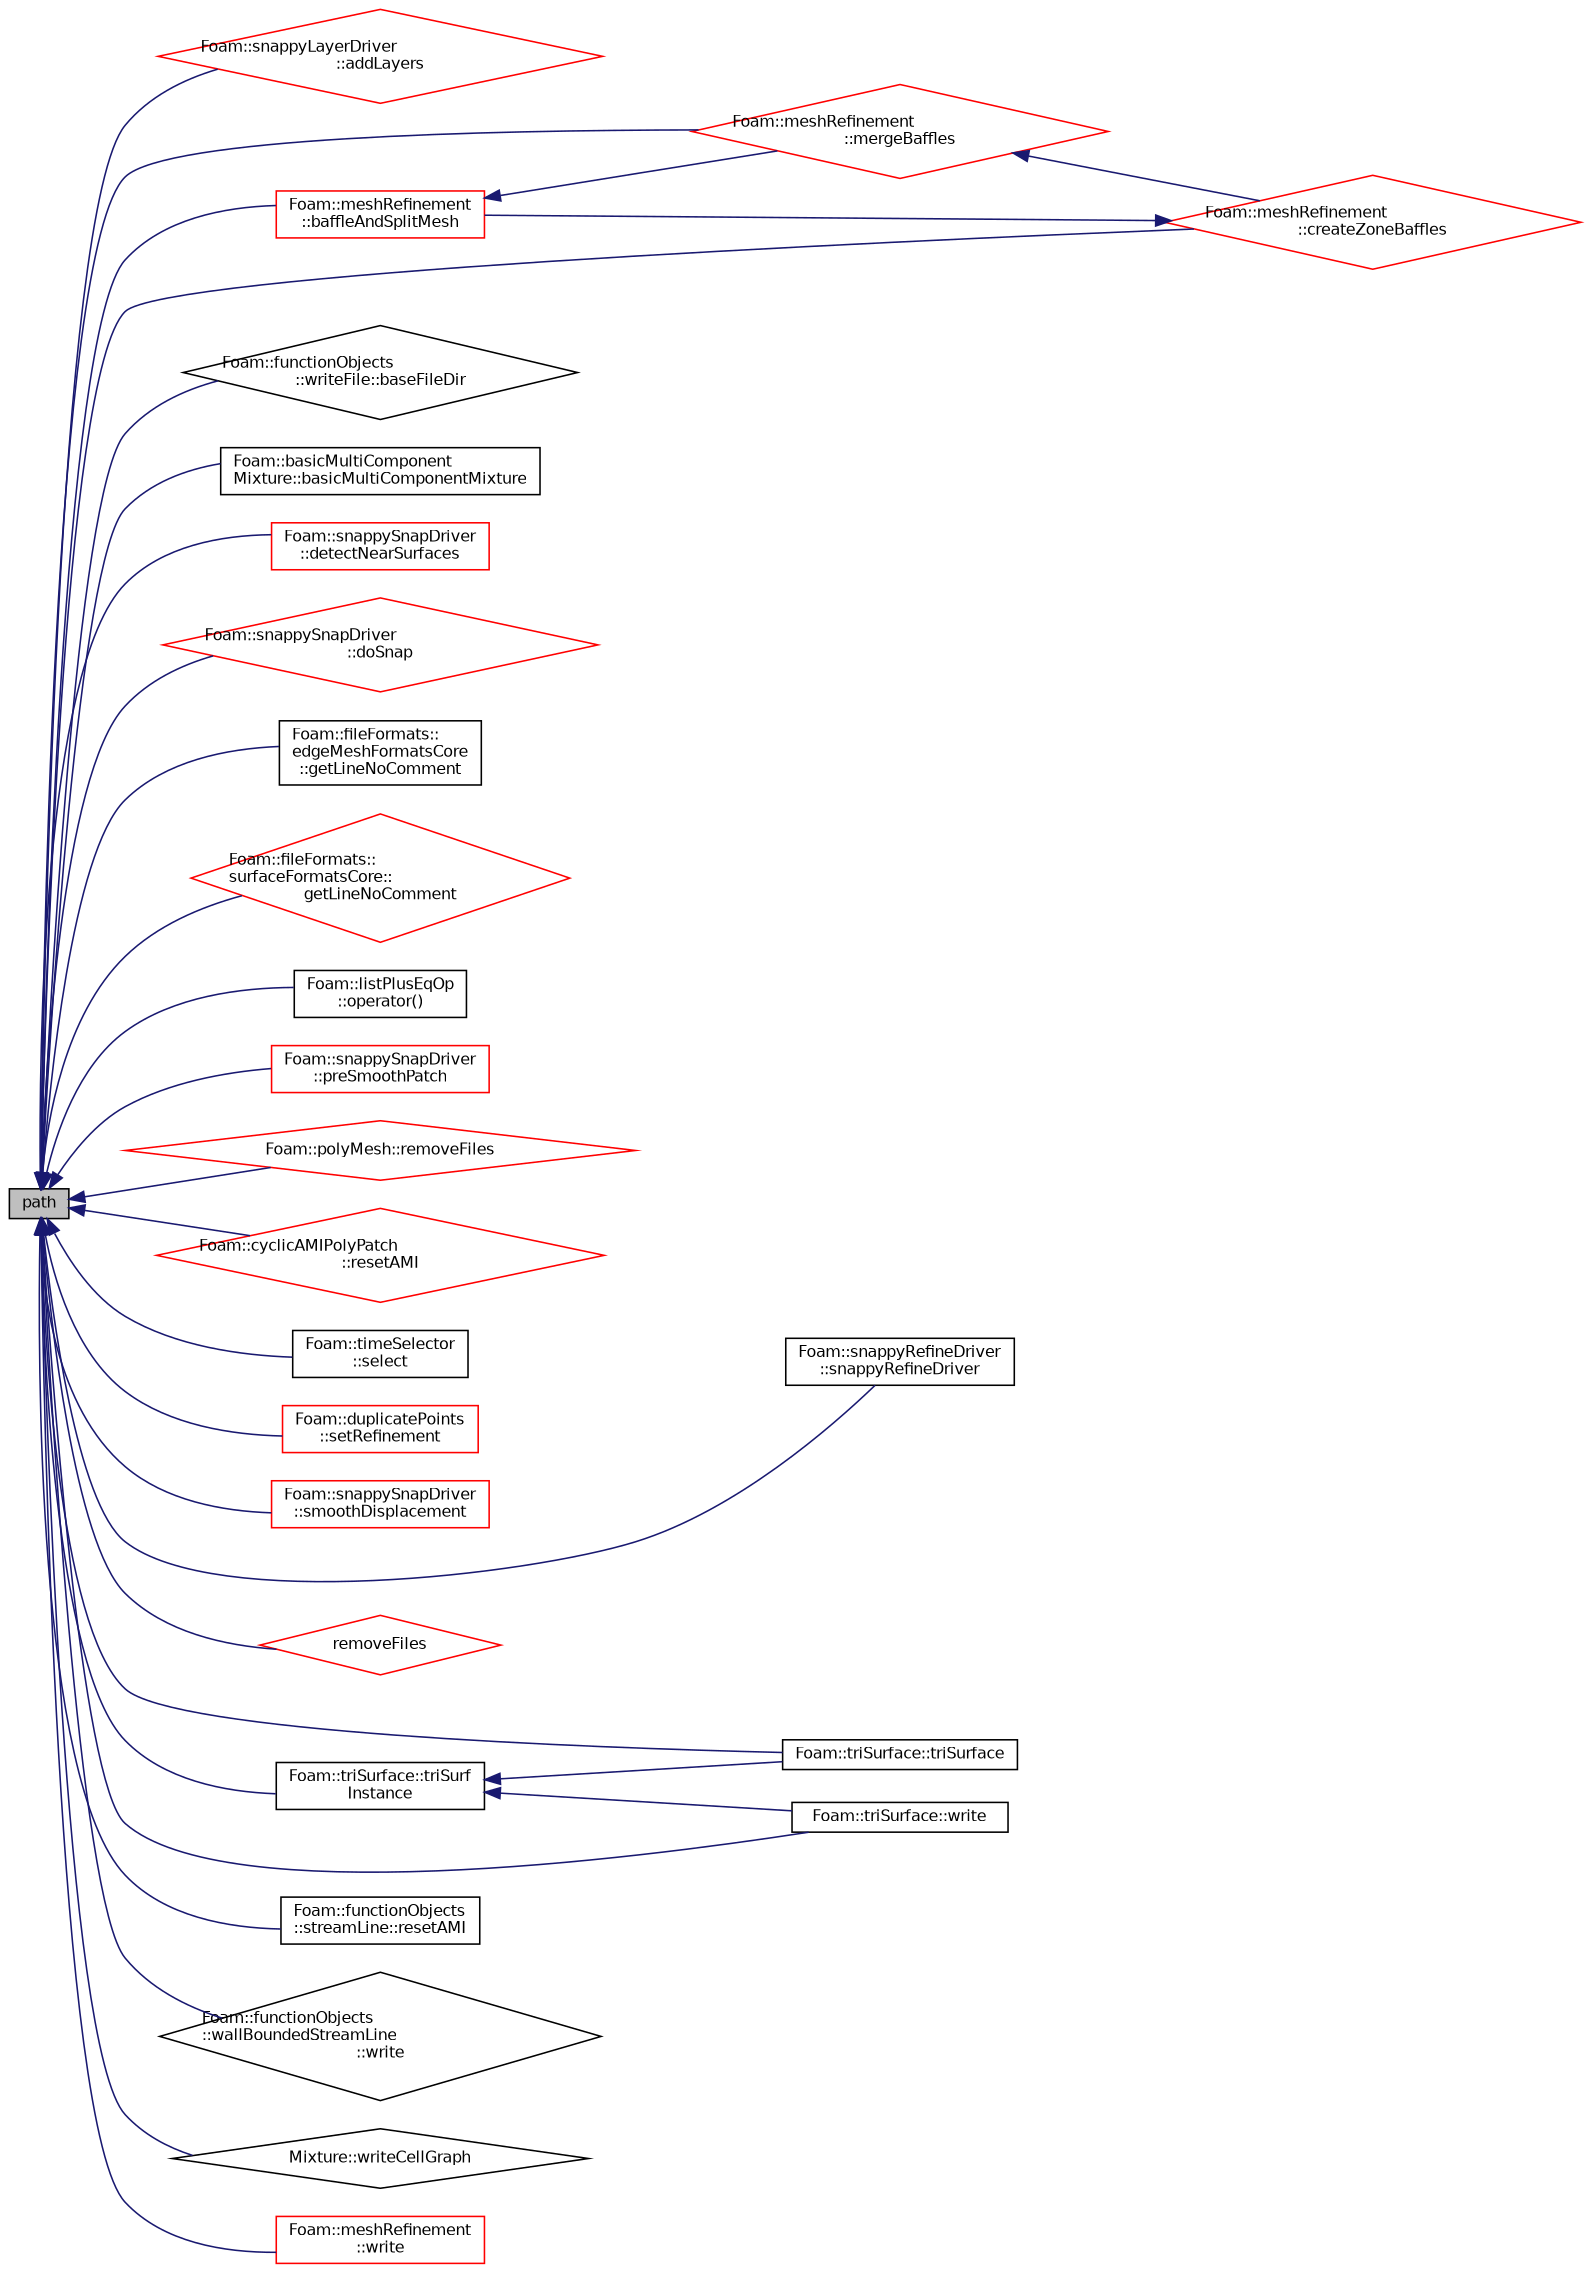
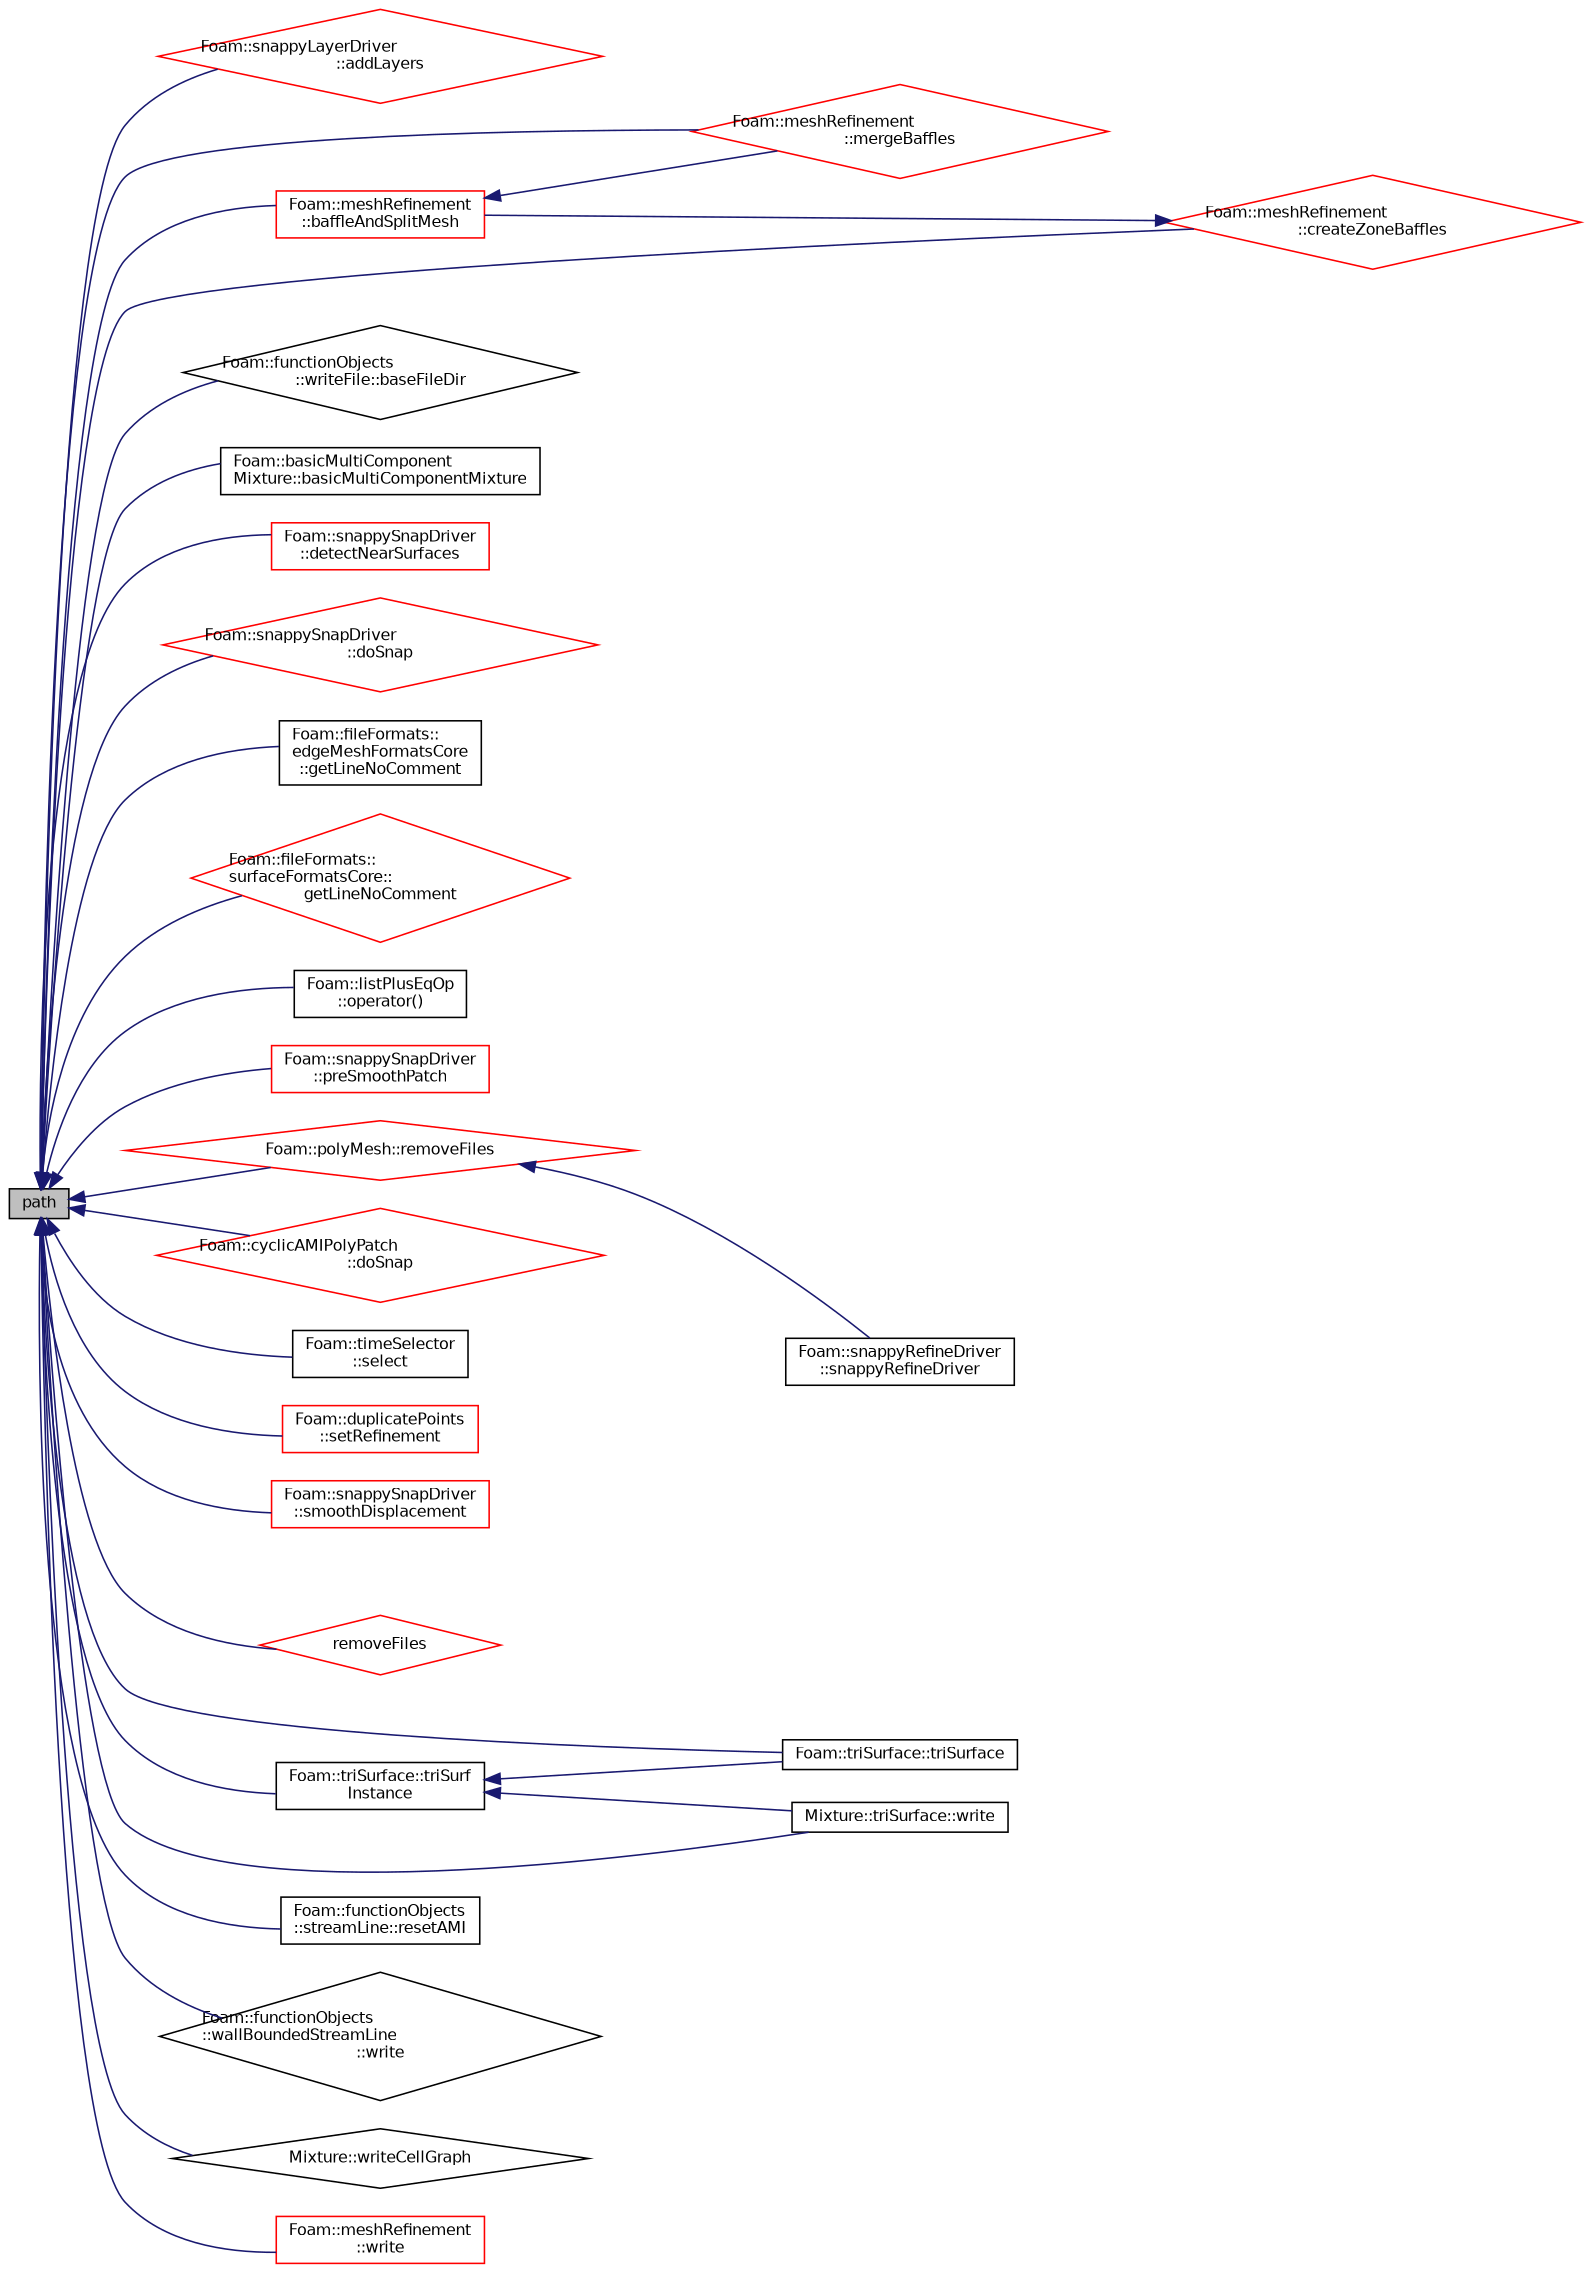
edge "Foam::meshRefinement ::createZoneBaffles" -> "Foam::meshRefinement ::mergeBaffles": removed
node "Foam::cyclicAMIPolyPatch ::resetAMI": label "Foam::cyclicAMIPolyPatch ::resetAMI" -> "Foam::cyclicAMIPolyPatch ::doSnap"
edge "Foam::snappyRefineDriver ::snappyRefineDriver" -> "path": now "Foam::snappyRefineDriver ::snappyRefineDriver" -> "Foam::polyMesh::removeFiles"
node "Foam::triSurface::write": label "Foam::triSurface::write" -> "Mixture::triSurface::write"
